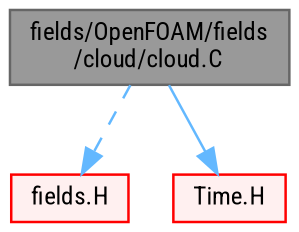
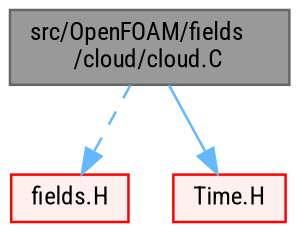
node "fields/OpenFOAM/fields /cloud/cloud.C": label "fields/OpenFOAM/fields /cloud/cloud.C" -> "src/OpenFOAM/fields /cloud/cloud.C"
